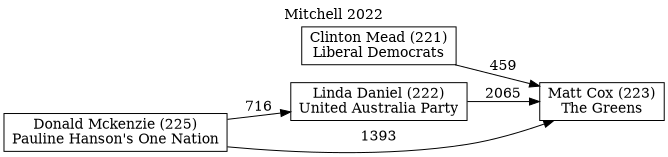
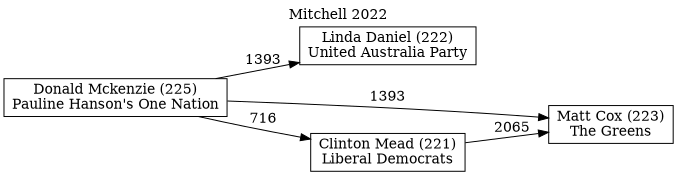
edge "Clinton Mead (221) Liberal Democrats" -> "Matt Cox (223) The Greens": label "459" -> "2065"
edge "Linda Daniel (222) United Australia Party" -> "Matt Cox (223) The Greens": removed, label "2065"
edge "Donald Mckenzie (225) Pauline Hanson's One Nation" -> "Linda Daniel (222) United Australia Party": label "716" -> "1393"
edge "Donald Mckenzie (225) Pauline Hanson's One Nation" -> "Clinton Mead (221) Liberal Democrats": added, label "716"
